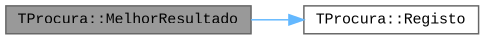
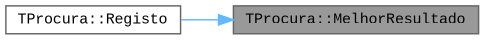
edge "TProcura::MelhorResultado" -> "TProcura::Registo": reversed
